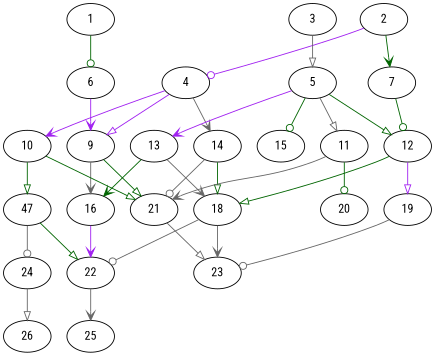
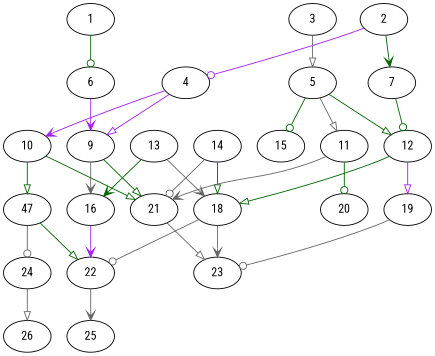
edge "4" -> "14": removed
edge "5" -> "13": removed
